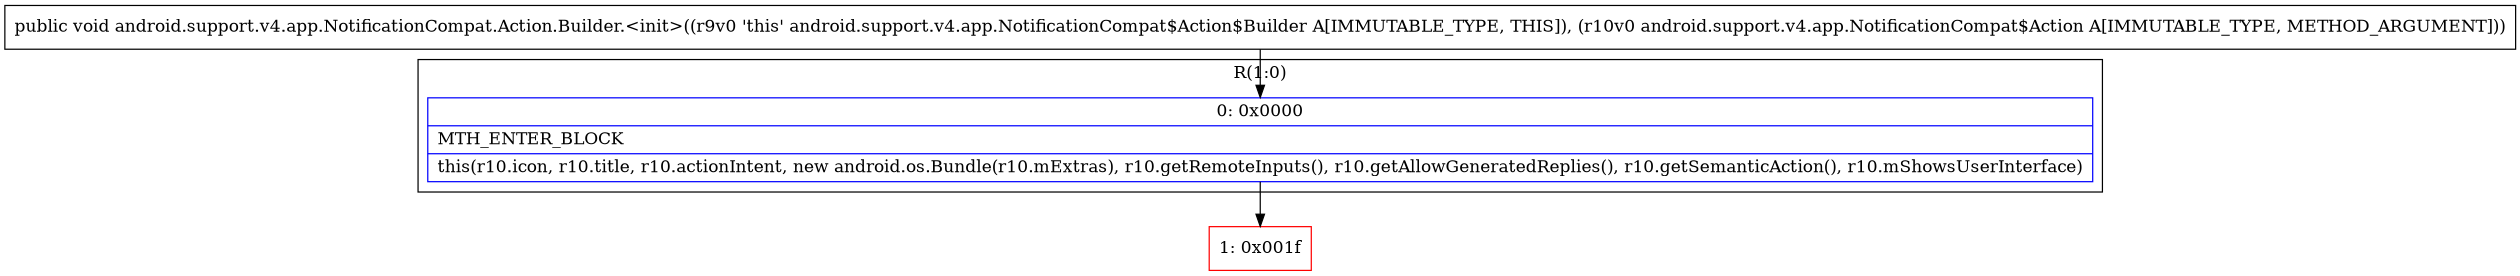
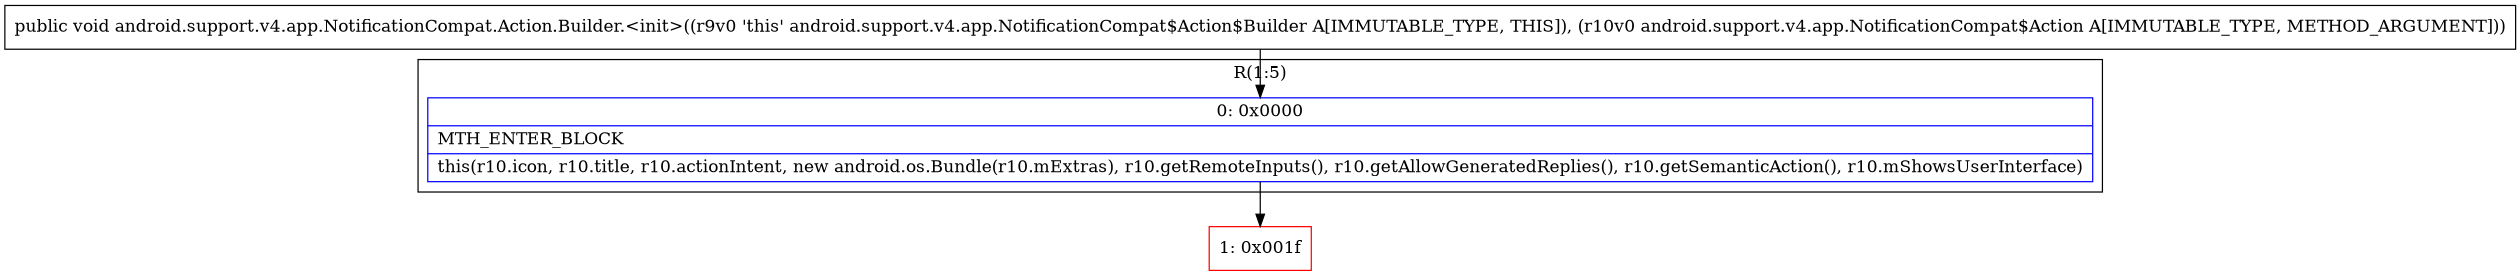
cluster "R(1:0)": label "R(1:0)" -> "R(1:5)"
